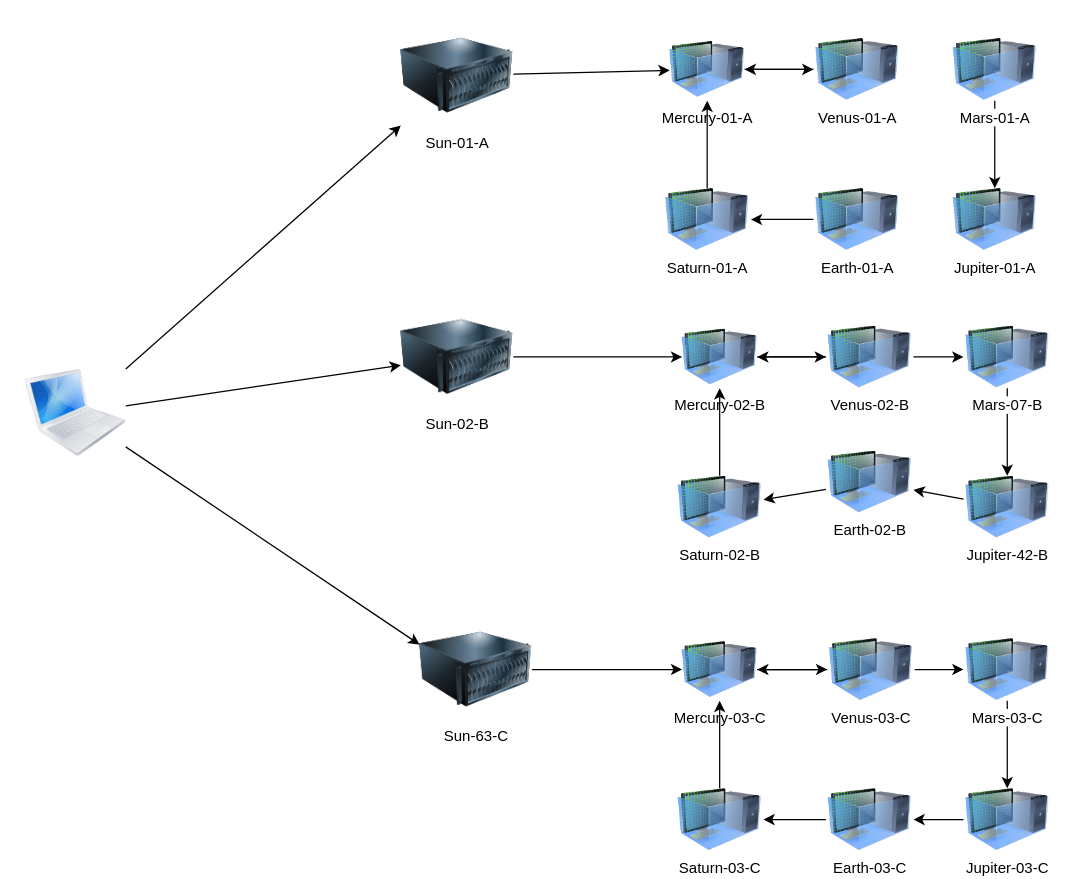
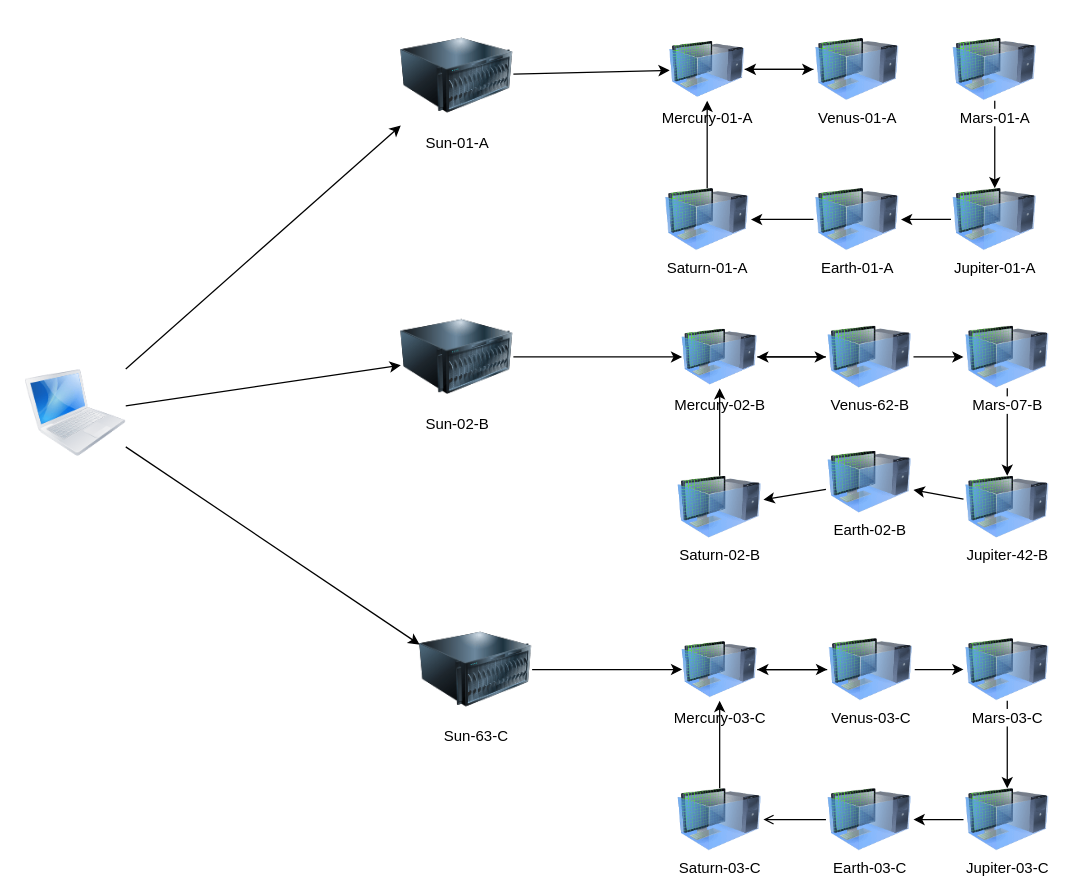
edge "Jupiter-01-A" -> "Earth-01-A": added
node "Venus-02-B": label "Venus-02-B" -> "Venus-62-B"
edge "Earth-03-C" -> "Saturn-03-C": arrowhead classic -> open
